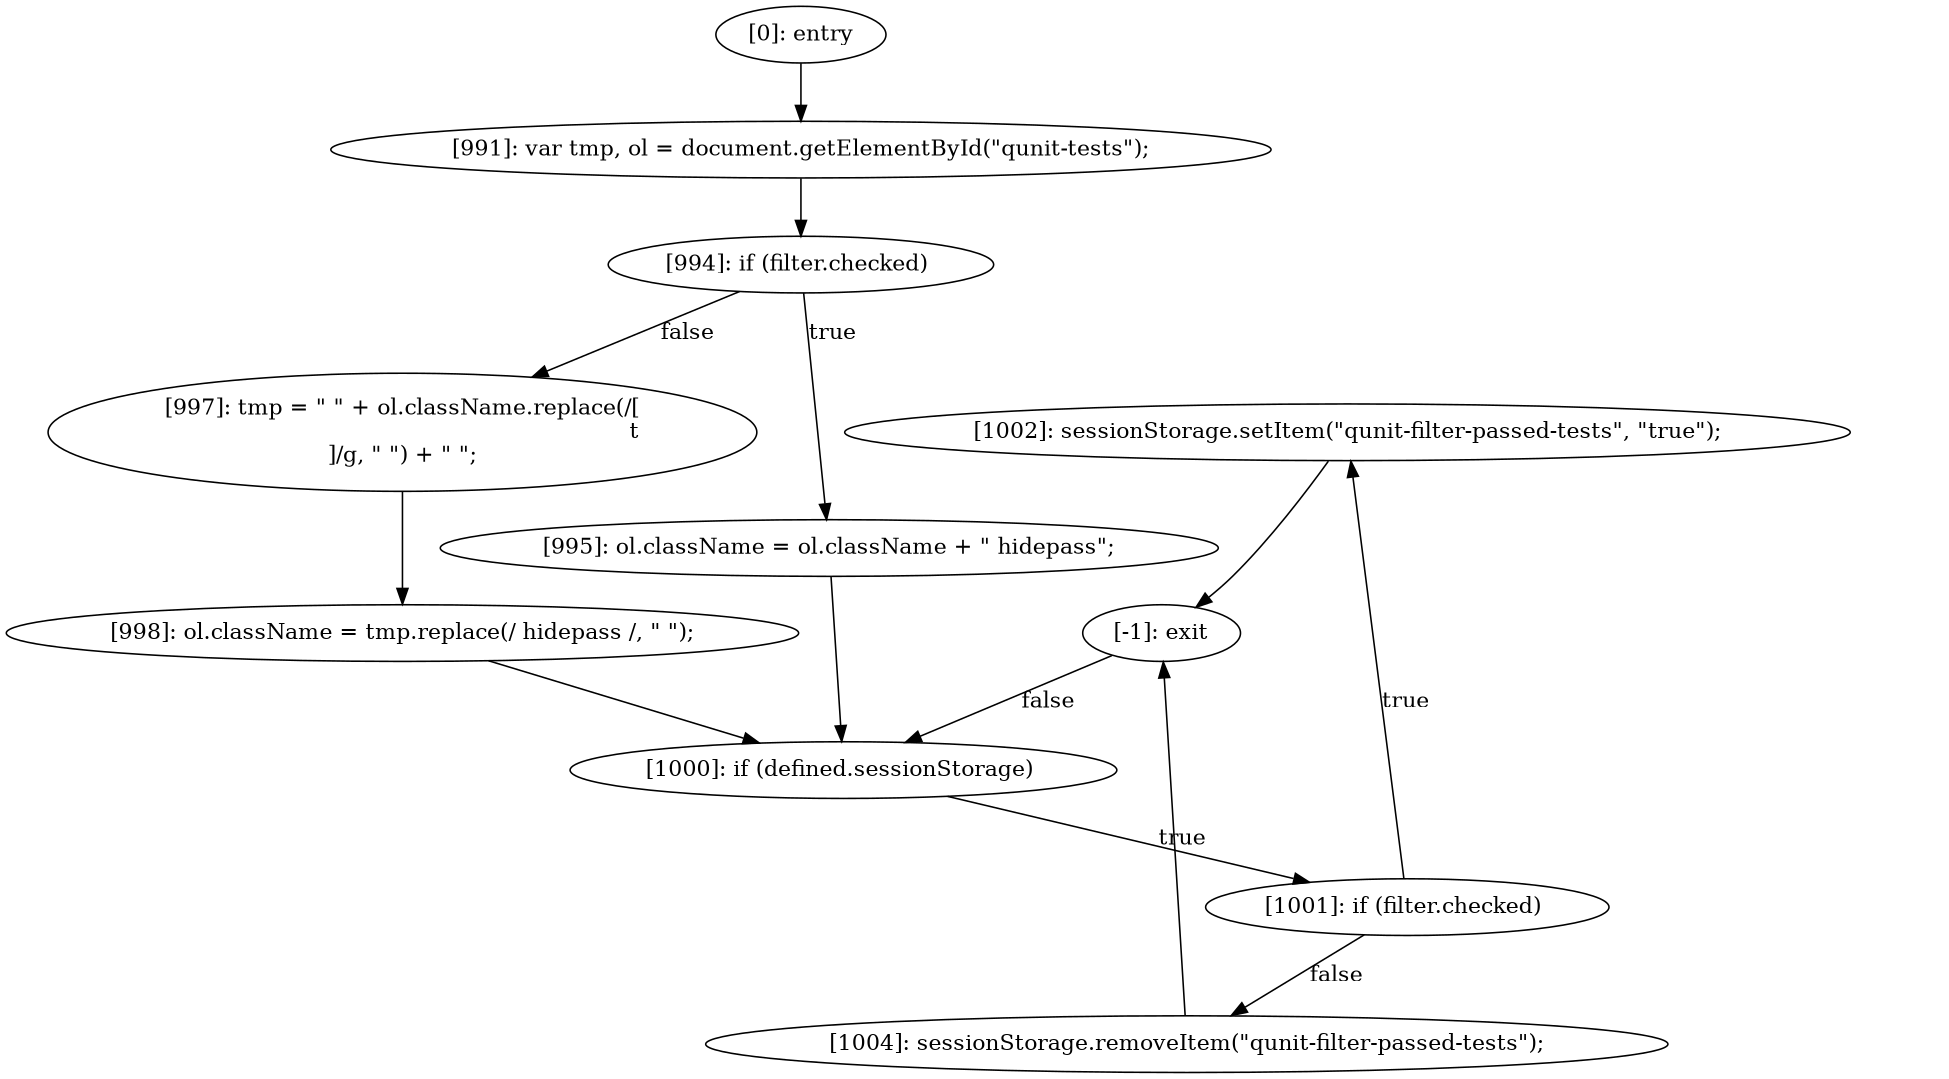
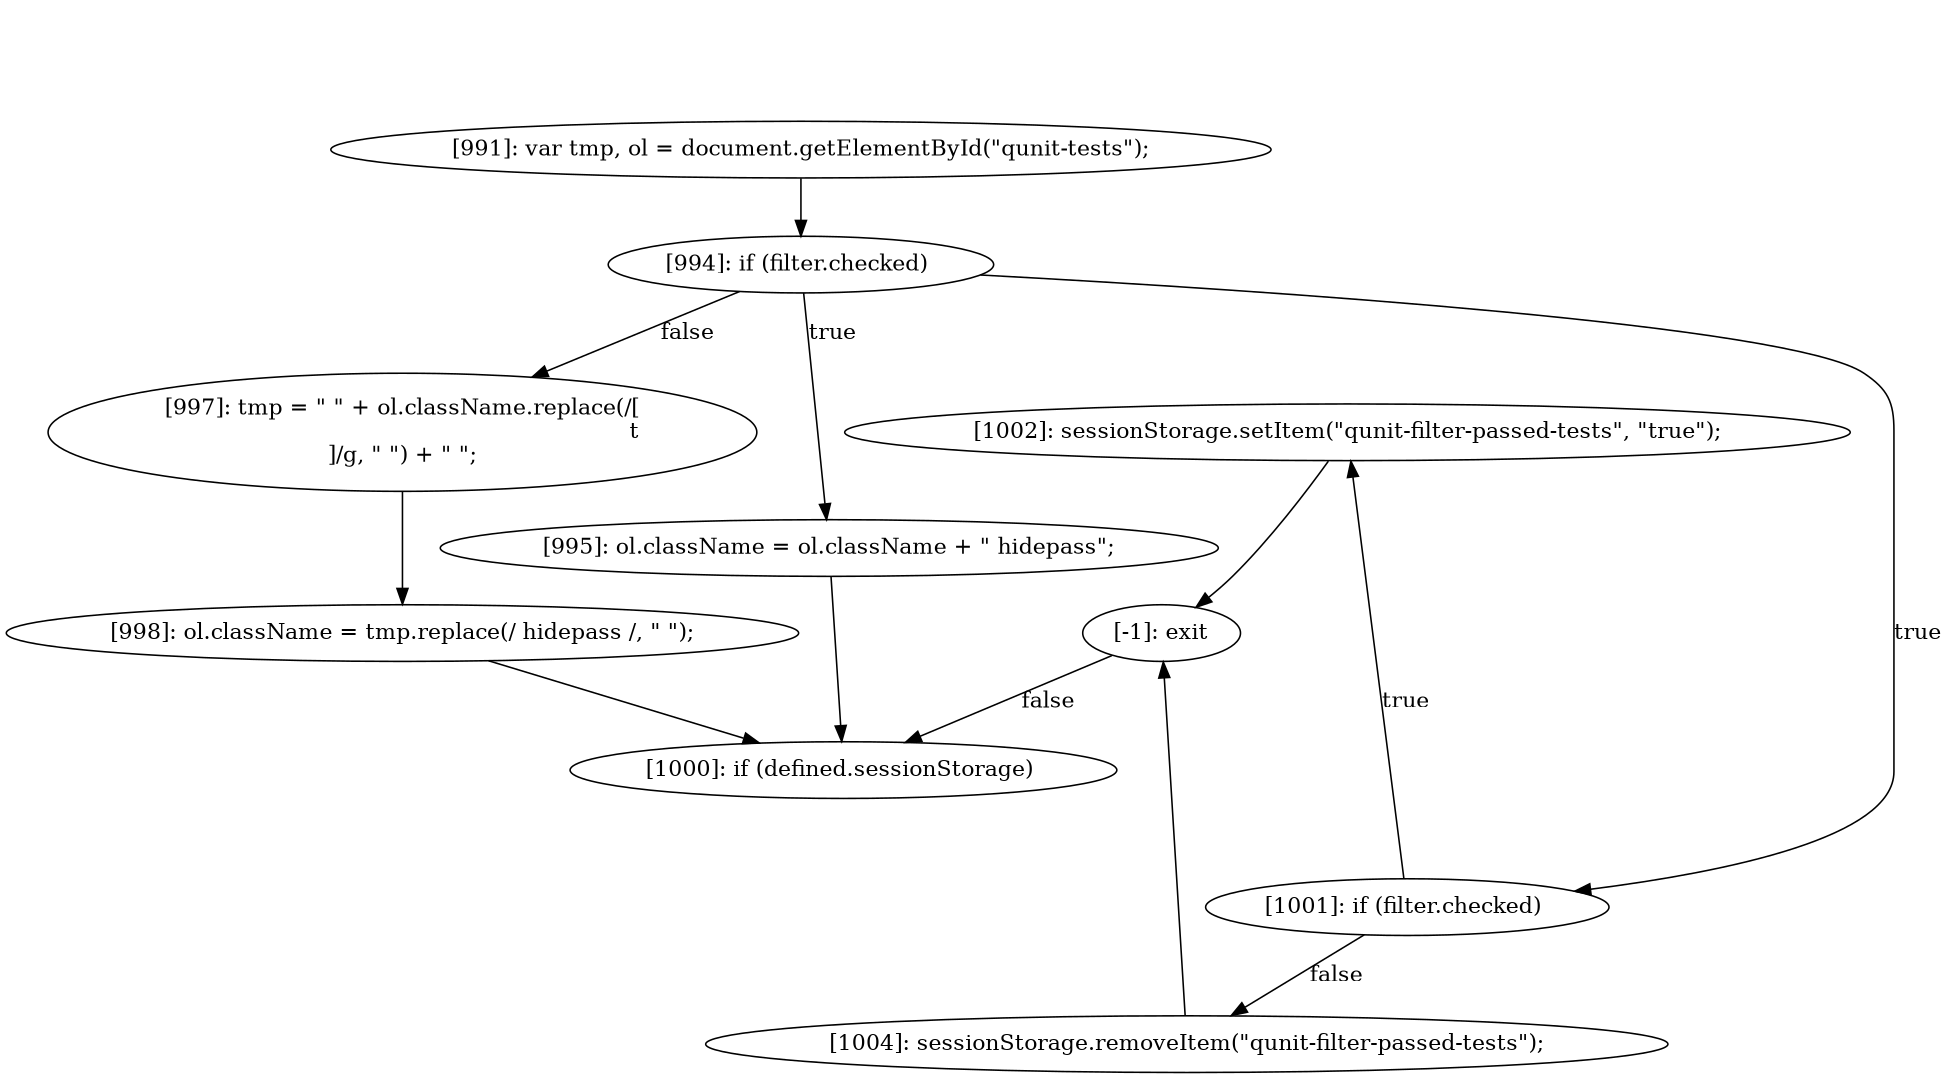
node "[0]: entry": removed
edge "[1000]: if (defined.sessionStorage)" -> "[1001]: if (filter.checked)": now "[994]: if (filter.checked)" -> "[1001]: if (filter.checked)"
